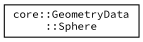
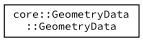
node "core::GeometryData ::Sphere": label "core::GeometryData ::Sphere" -> "core::GeometryData ::GeometryData"
